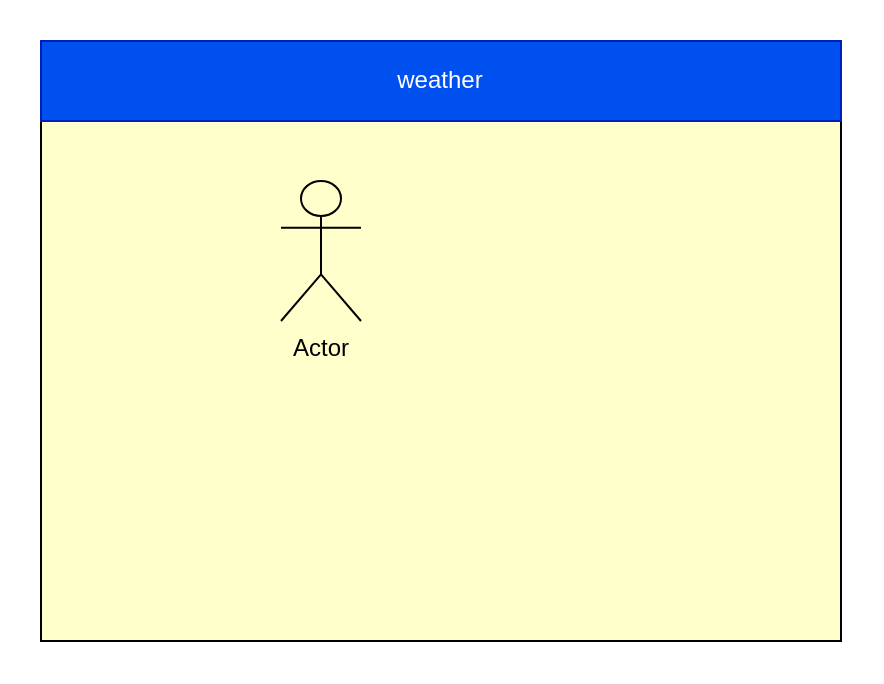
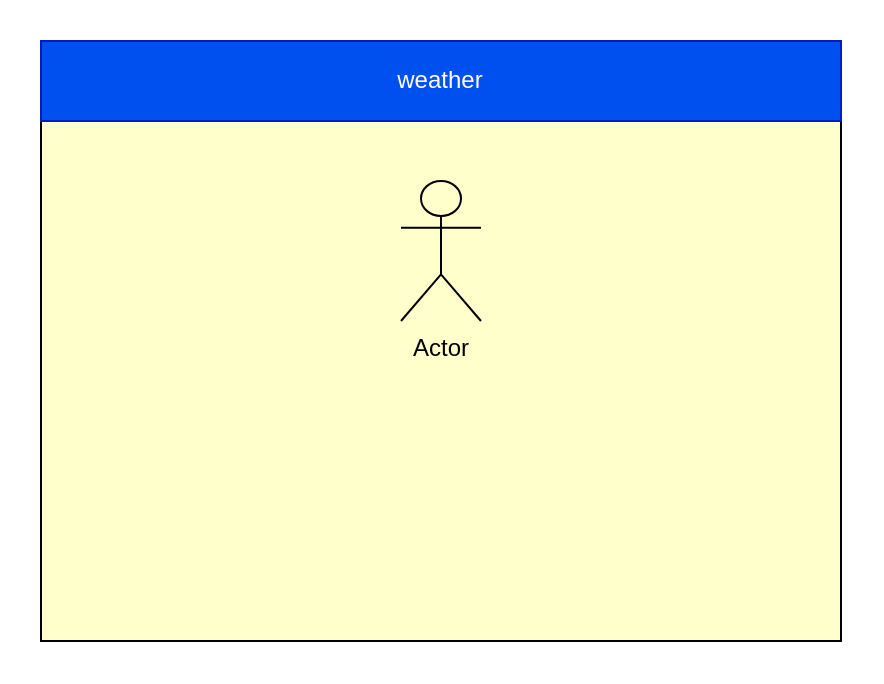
node "Actor": moved (321, 251) -> (441, 251)
